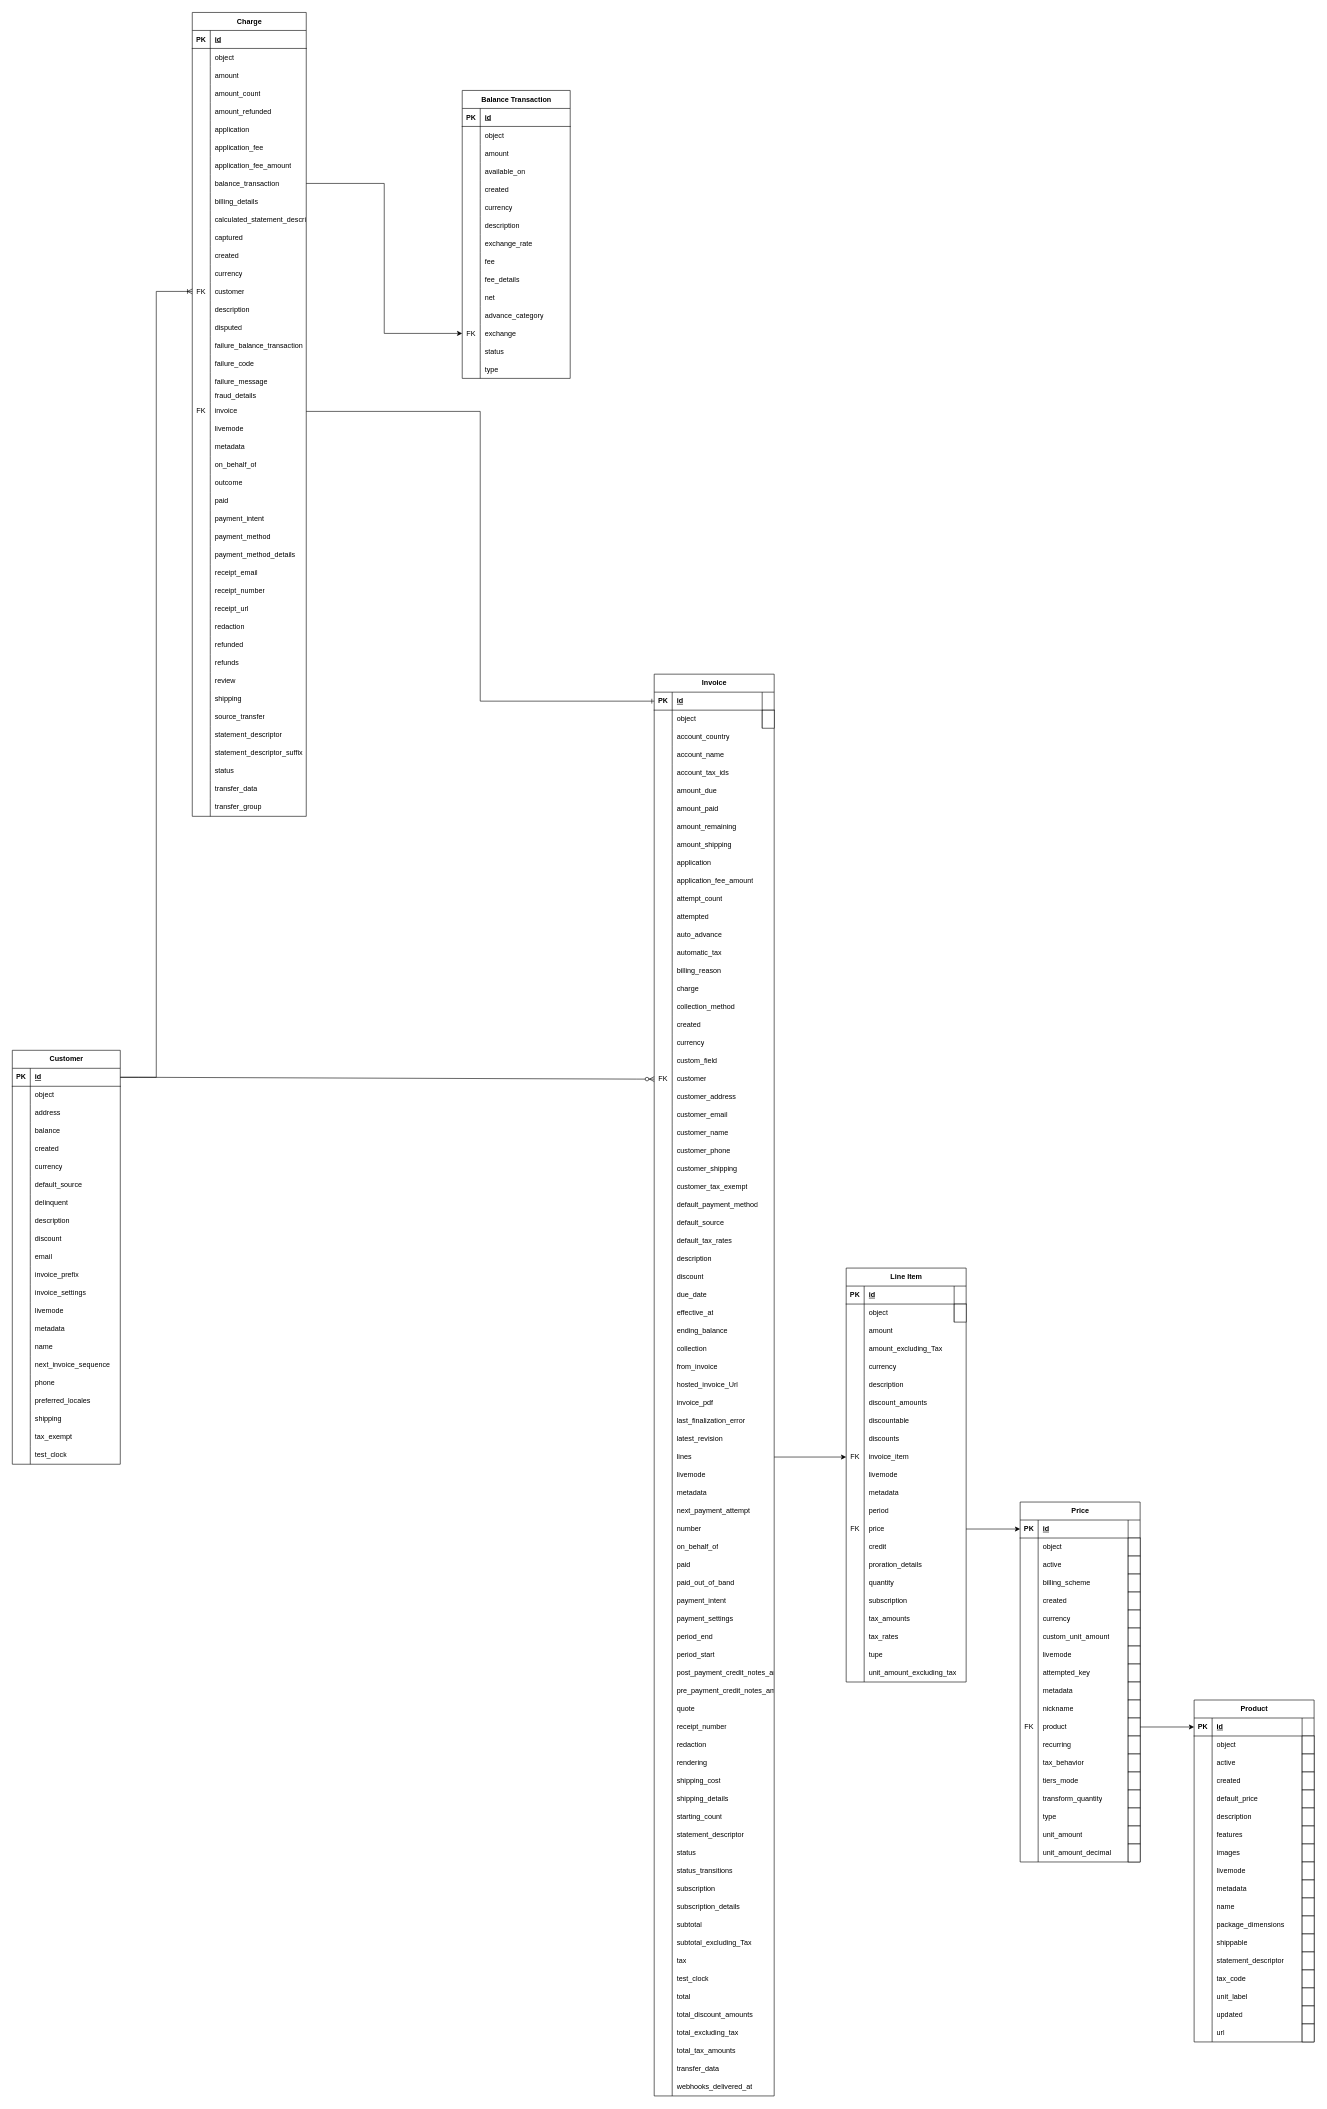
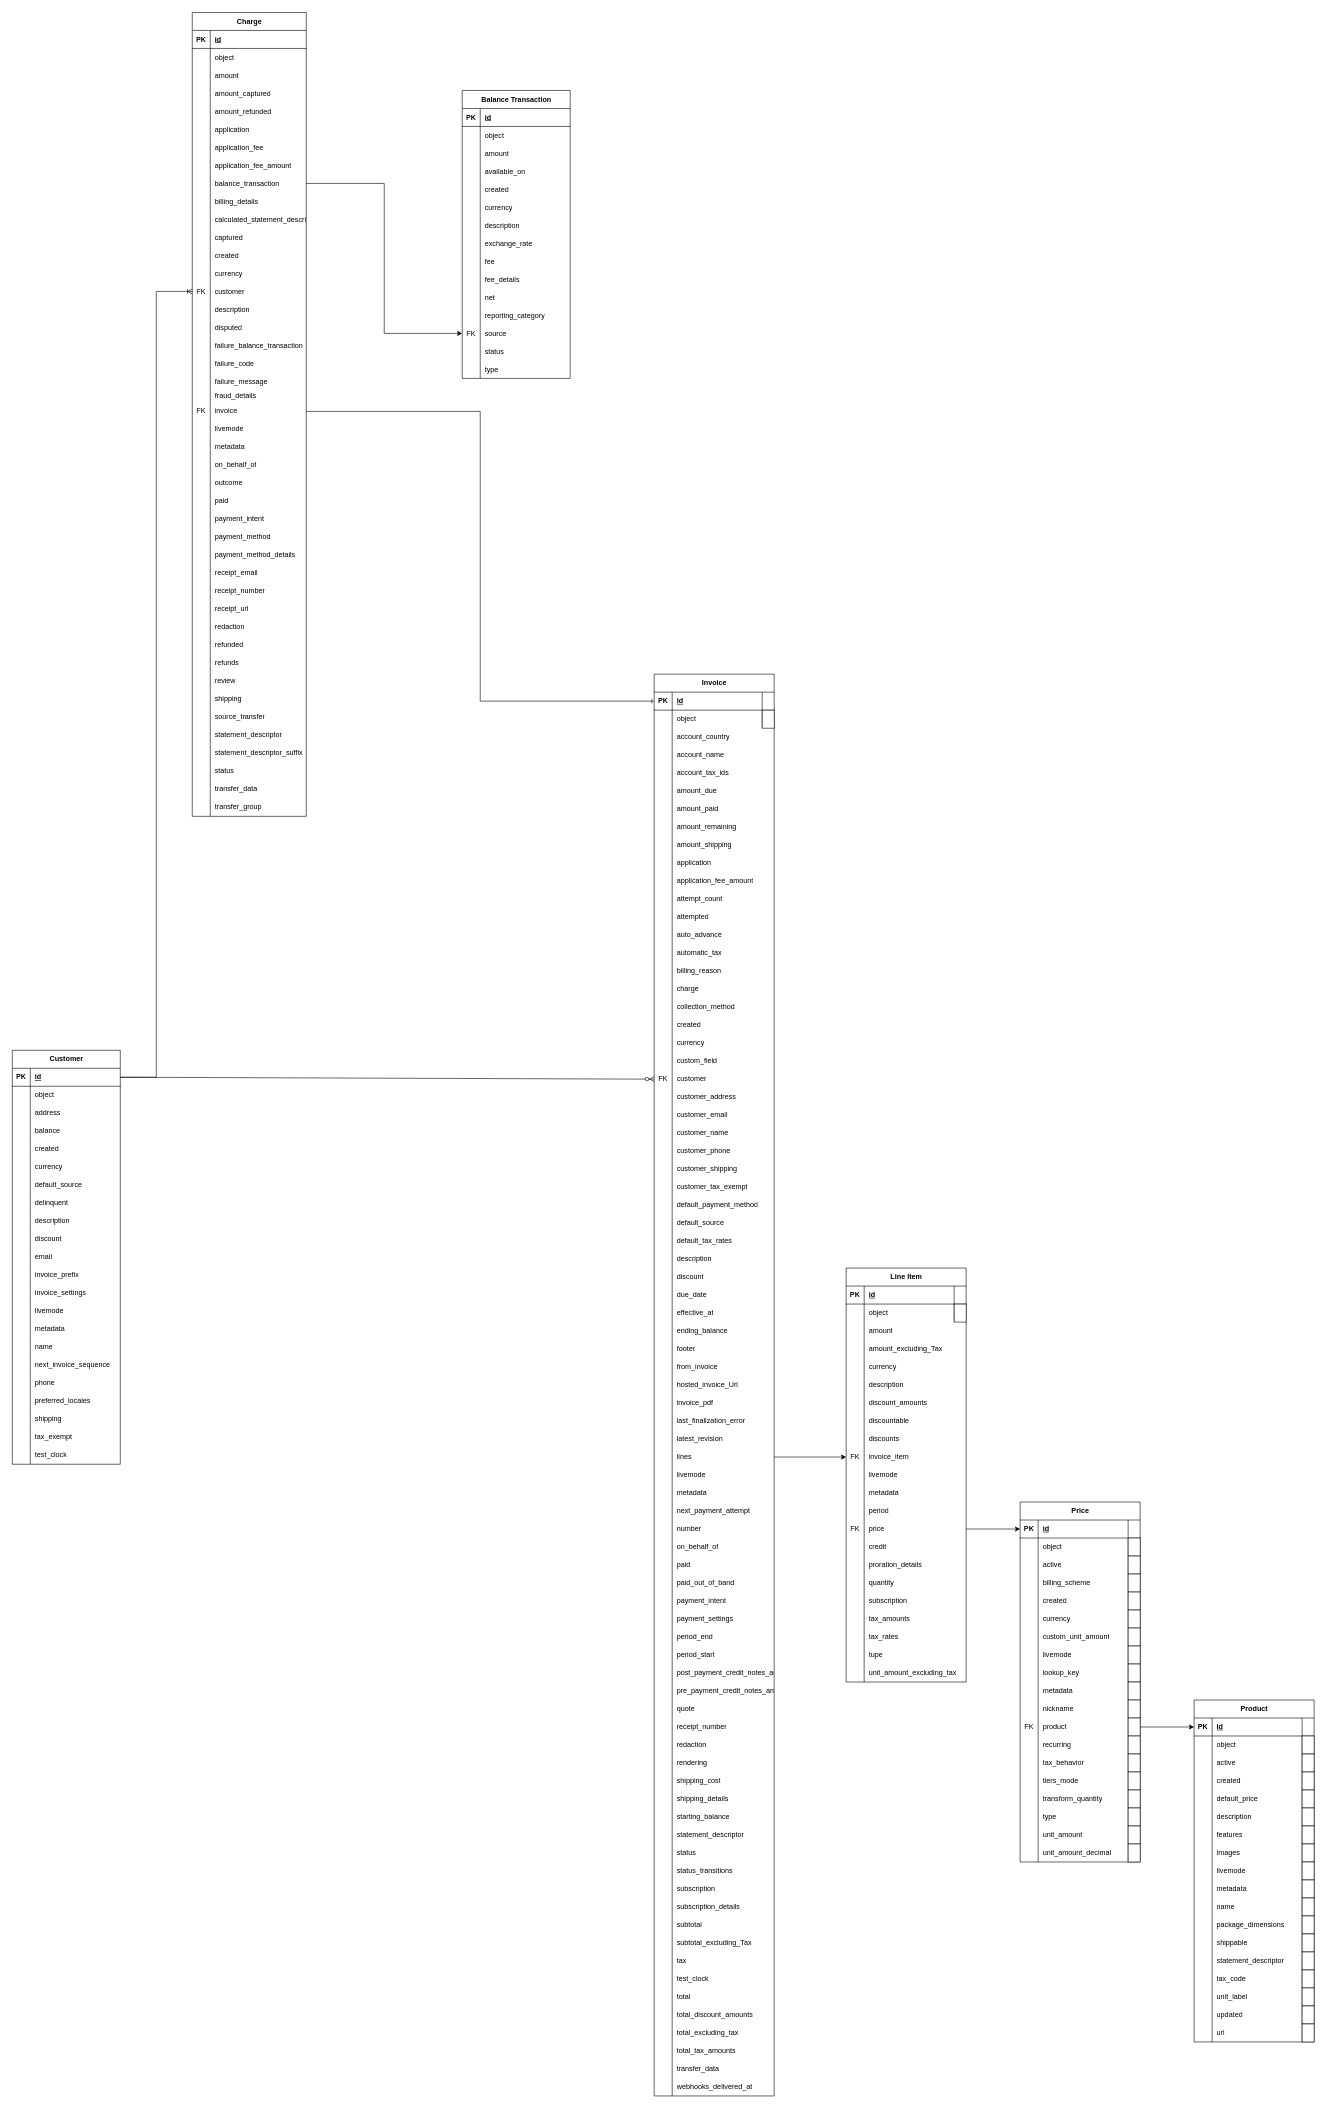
node "amount_count": label "amount_count" -> "amount_captured"
node "advance_category": label "advance_category" -> "reporting_category"
node "exchange": label "exchange" -> "source"
node "collection": label "collection" -> "footer"
node "attempted_key": label "attempted_key" -> "lookup_key"
node "starting_count": label "starting_count" -> "starting_balance"
